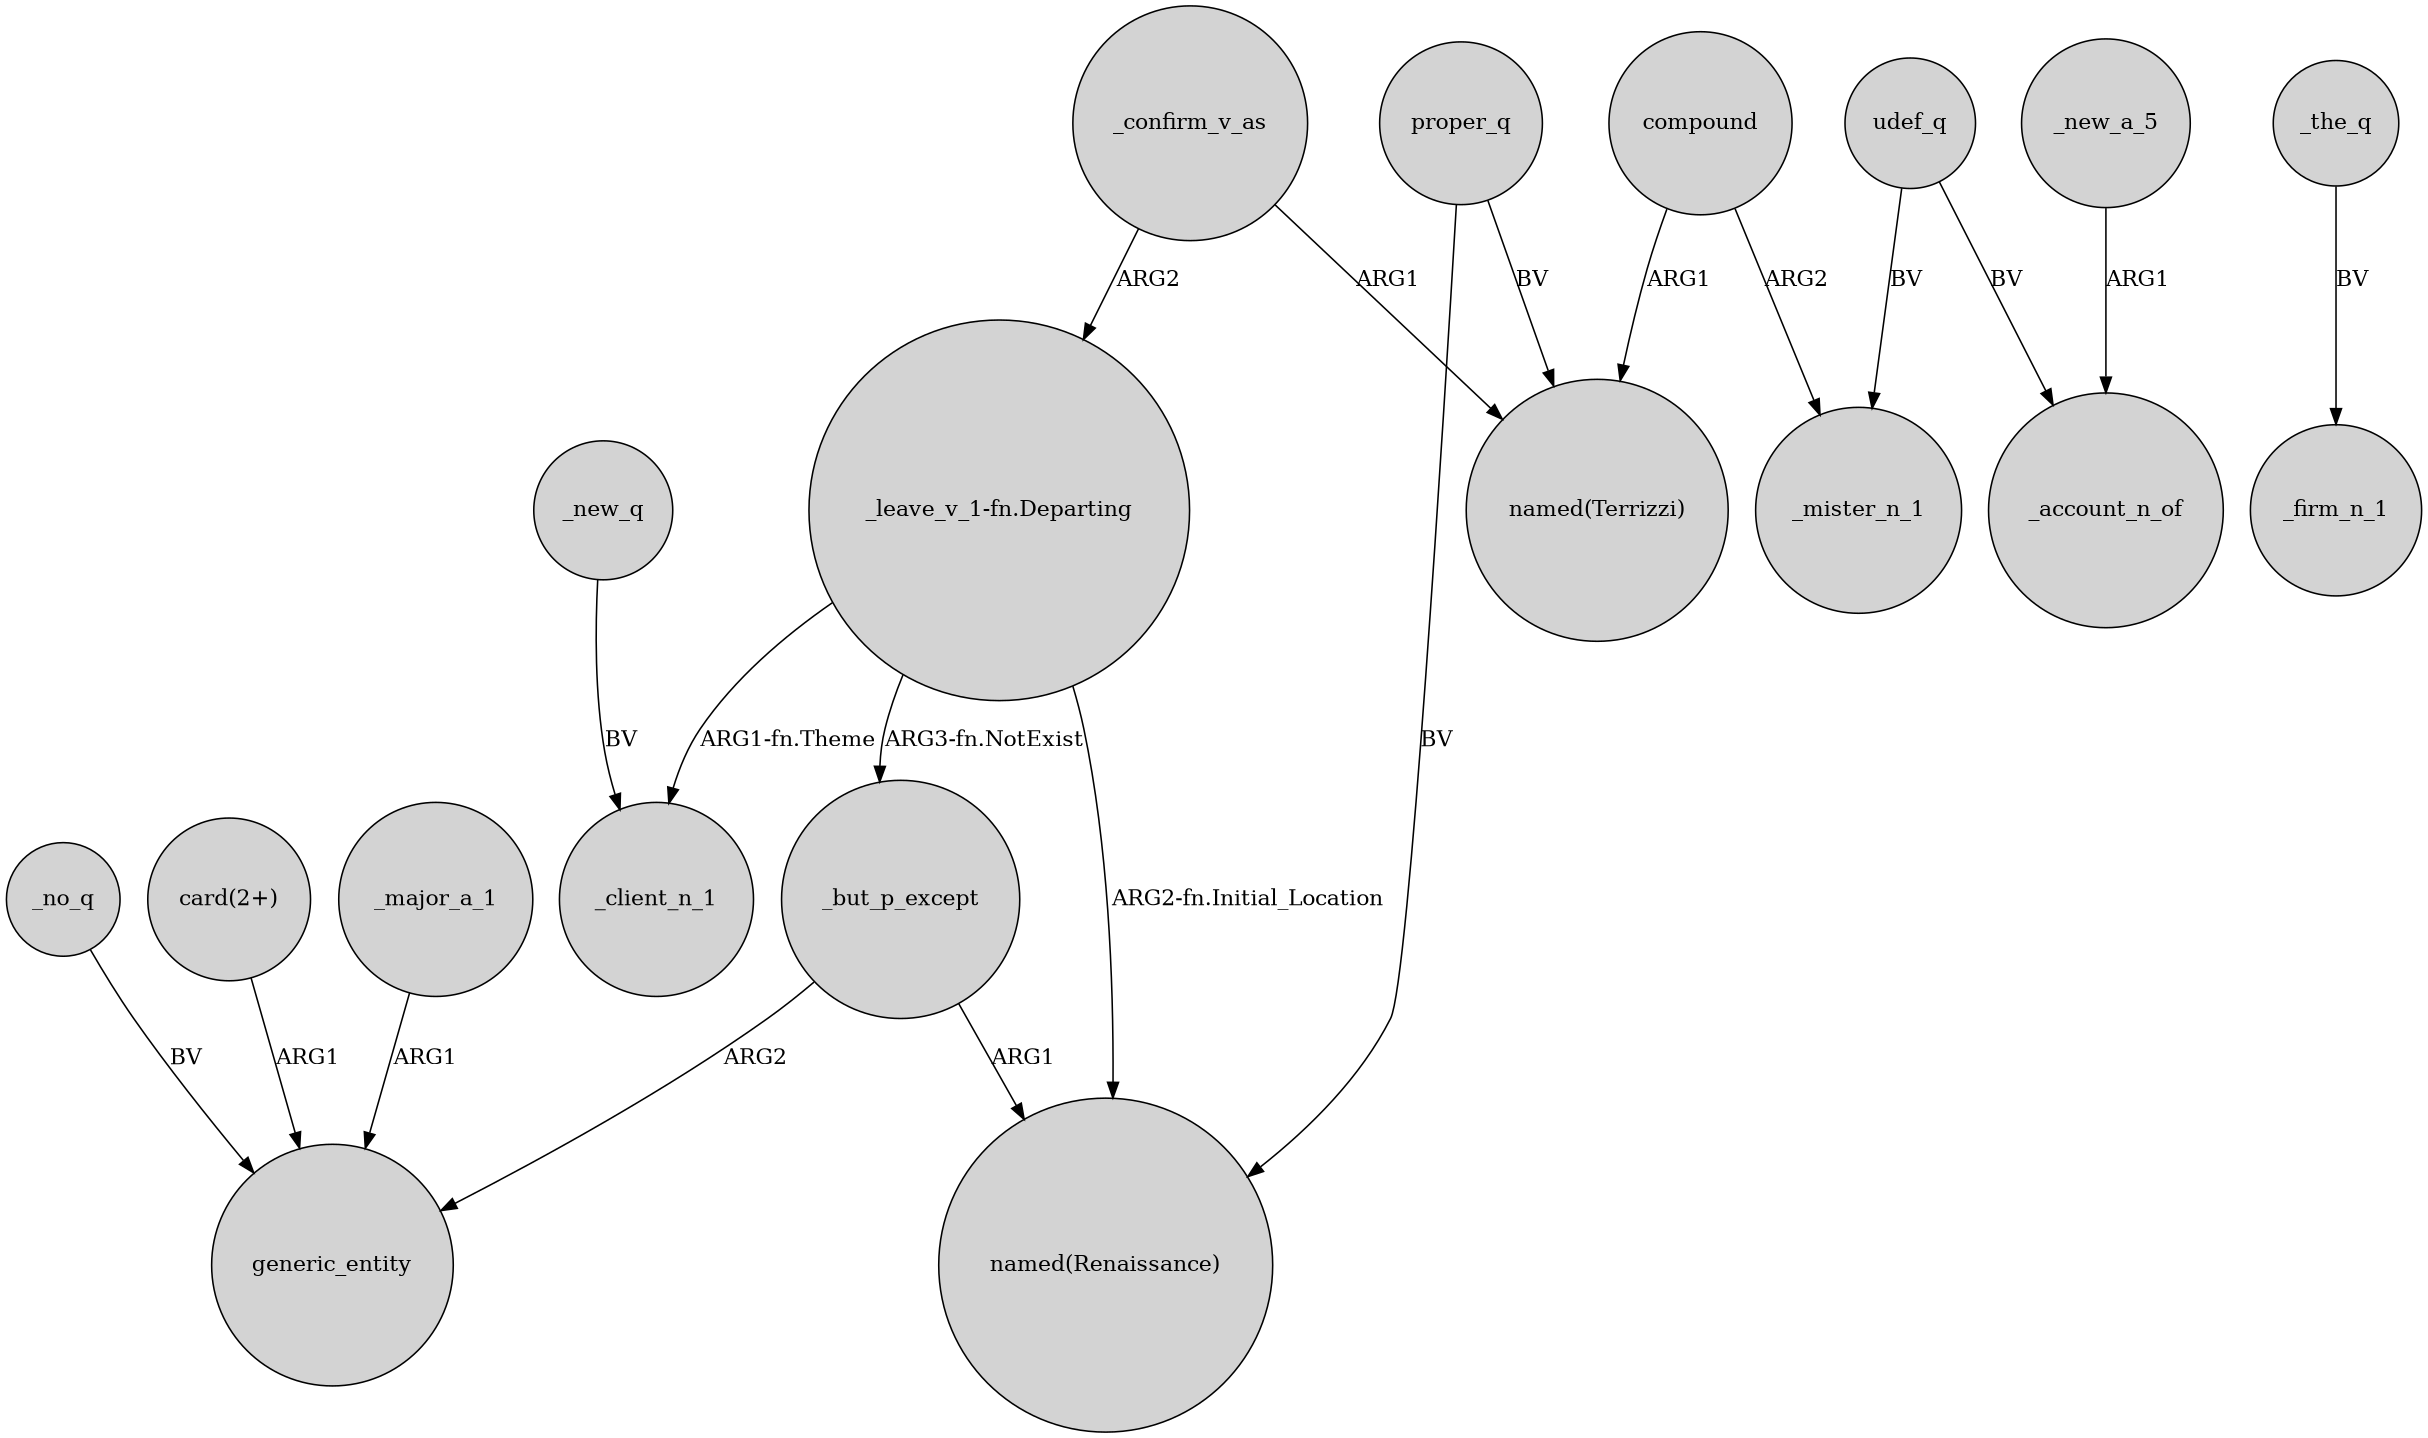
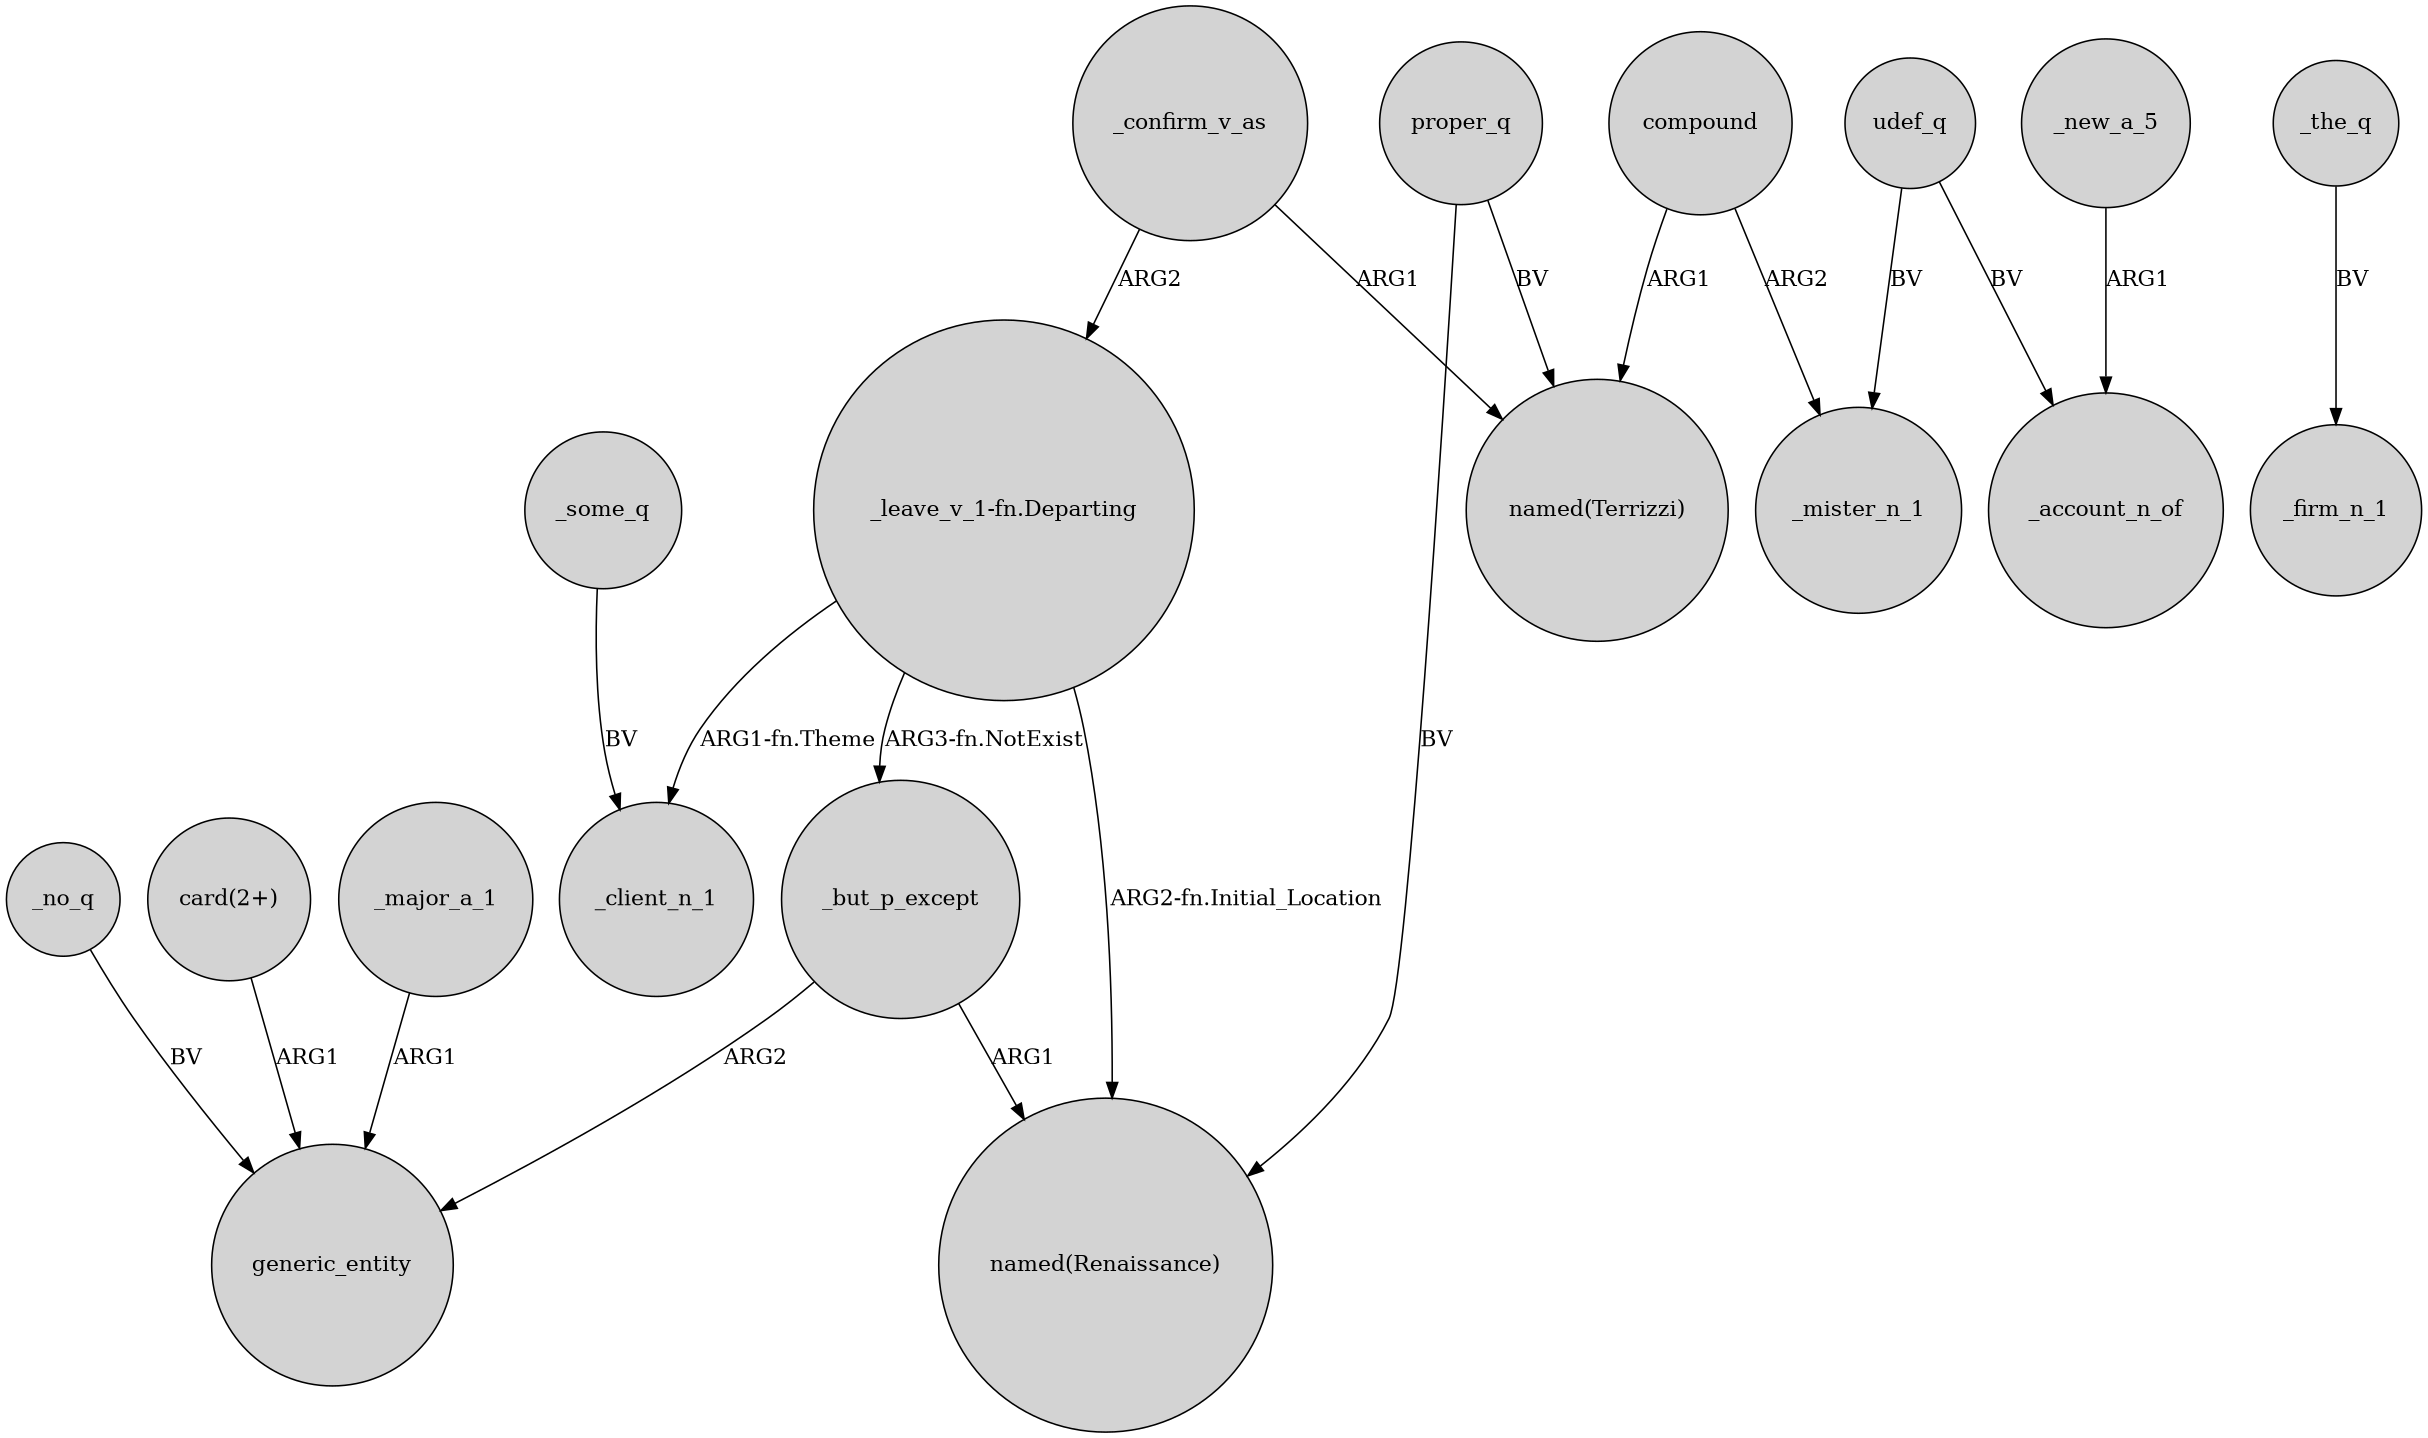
node "_new_q": label "_new_q" -> "_some_q"
